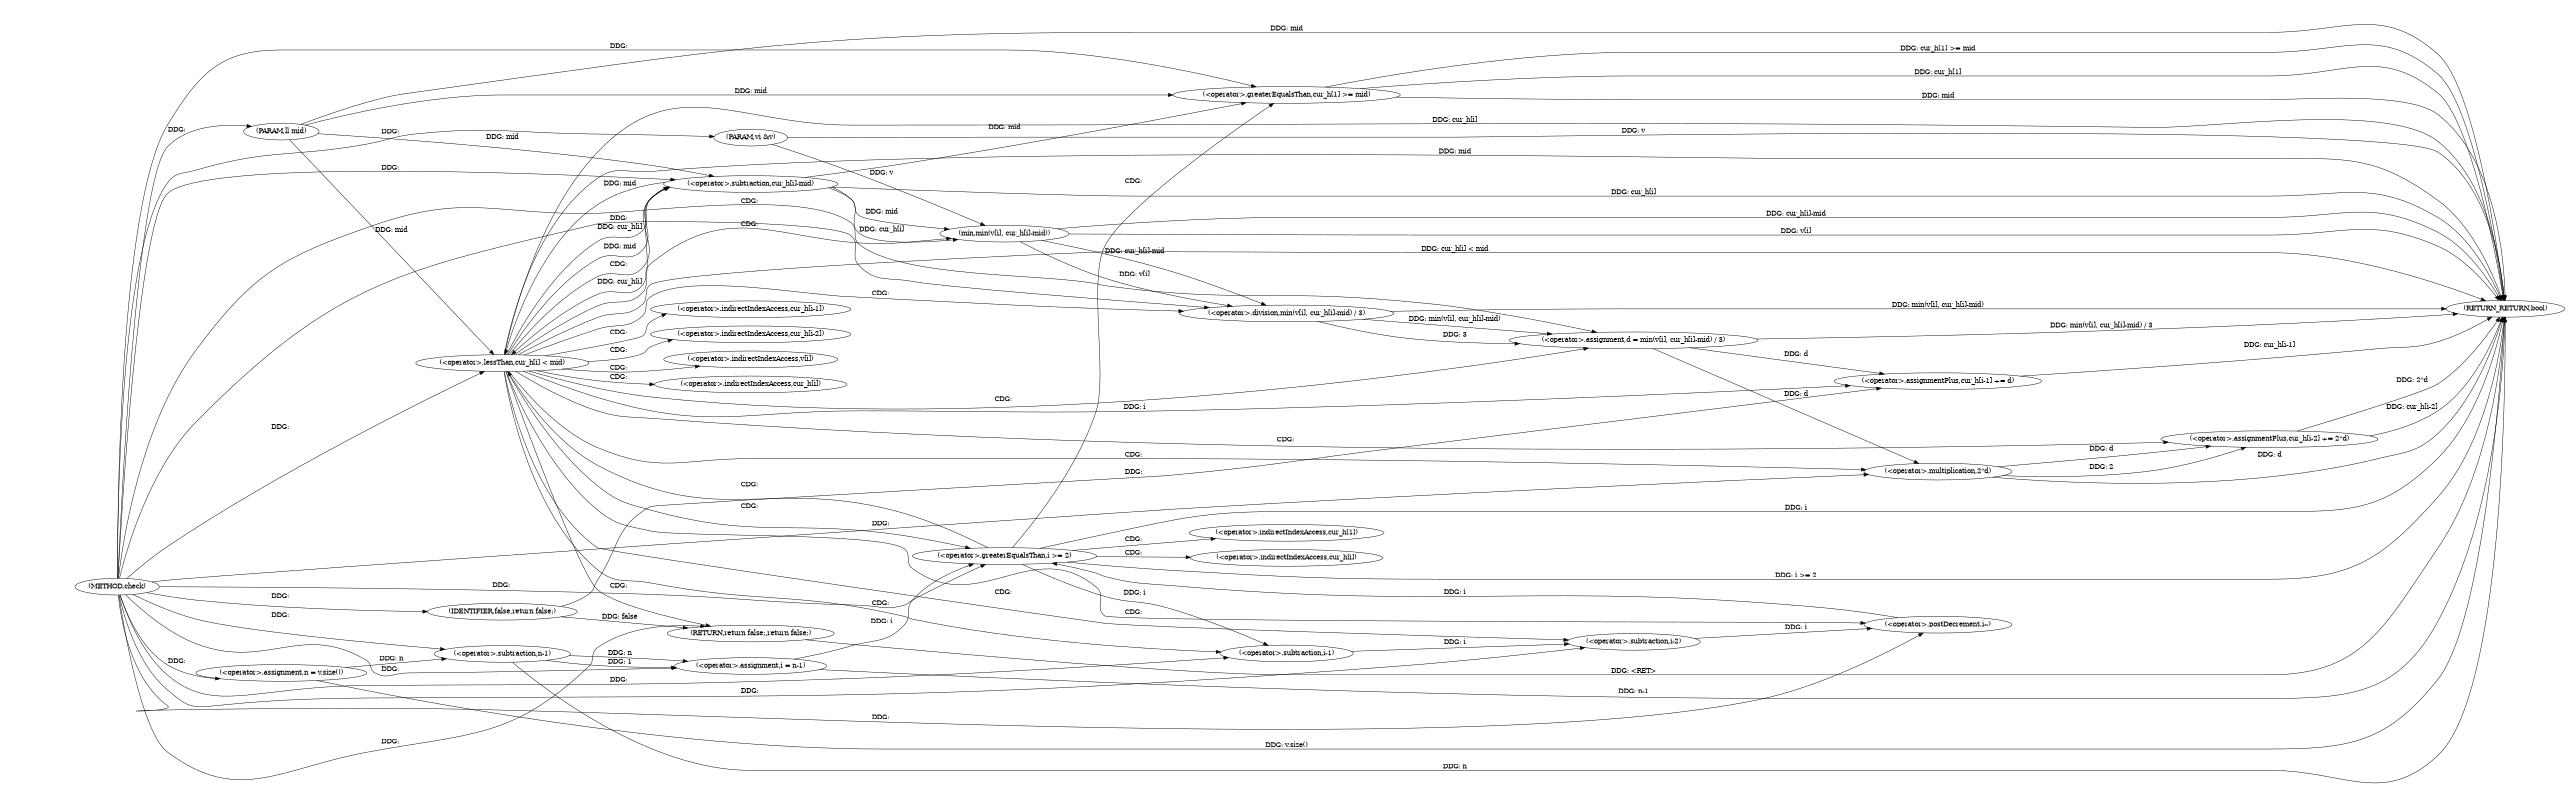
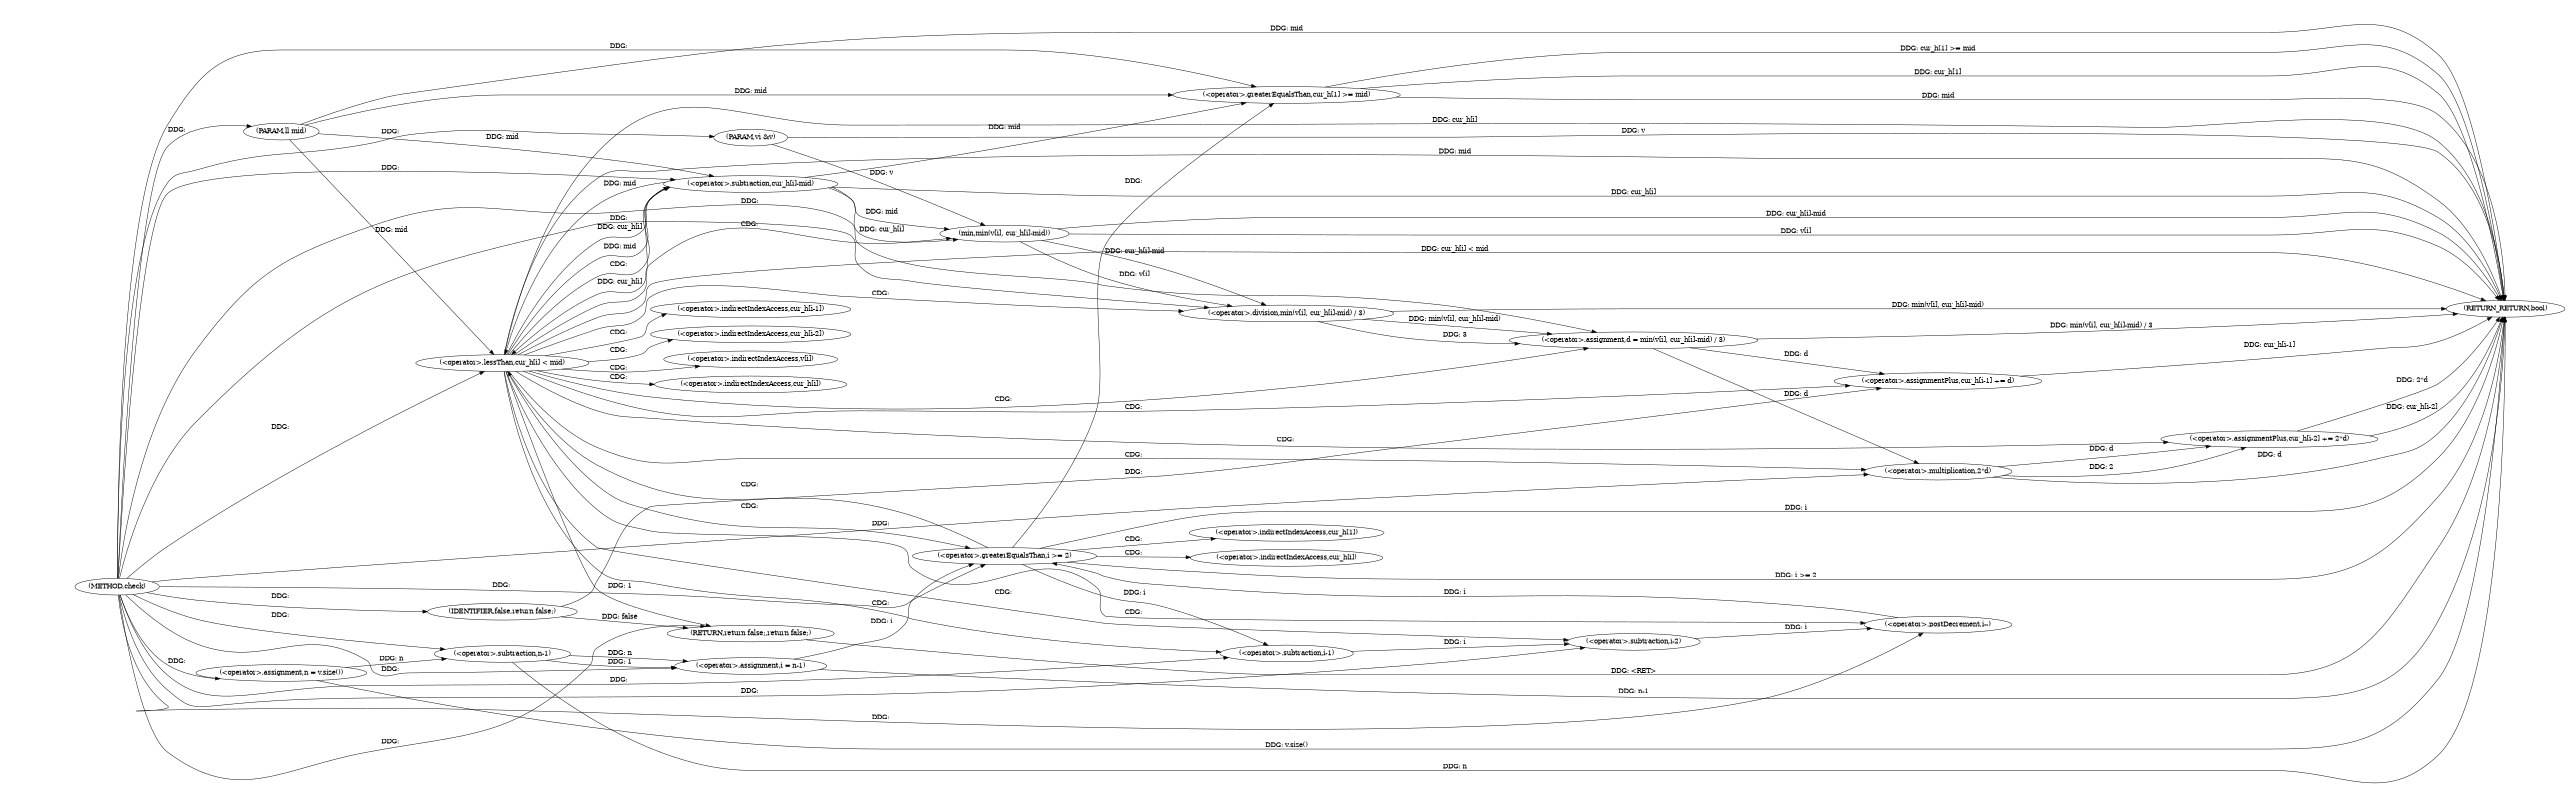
edge "(<operator>.greaterEqualsThan,i >= 2)" -> "(<operator>.greaterEqualsThan,cur_h[1] >= mid)": label "CDG: " -> "DDG: "
edge "(METHOD,check)" -> "(<operator>.assignment,d = min(v[i], cur_h[i]-mid) / 3)": label "CDG: " -> "DDG: "
edge "(<operator>.lessThan,cur_h[i] < mid)" -> "(<operator>.assignmentPlus,cur_h[i-1] += d)": label "DDG: i" -> "CDG: "
edge "(<operator>.lessThan,cur_h[i] < mid)" -> "(RETURN,return false;,return false;)": label "CDG: " -> "DDG: 1"
